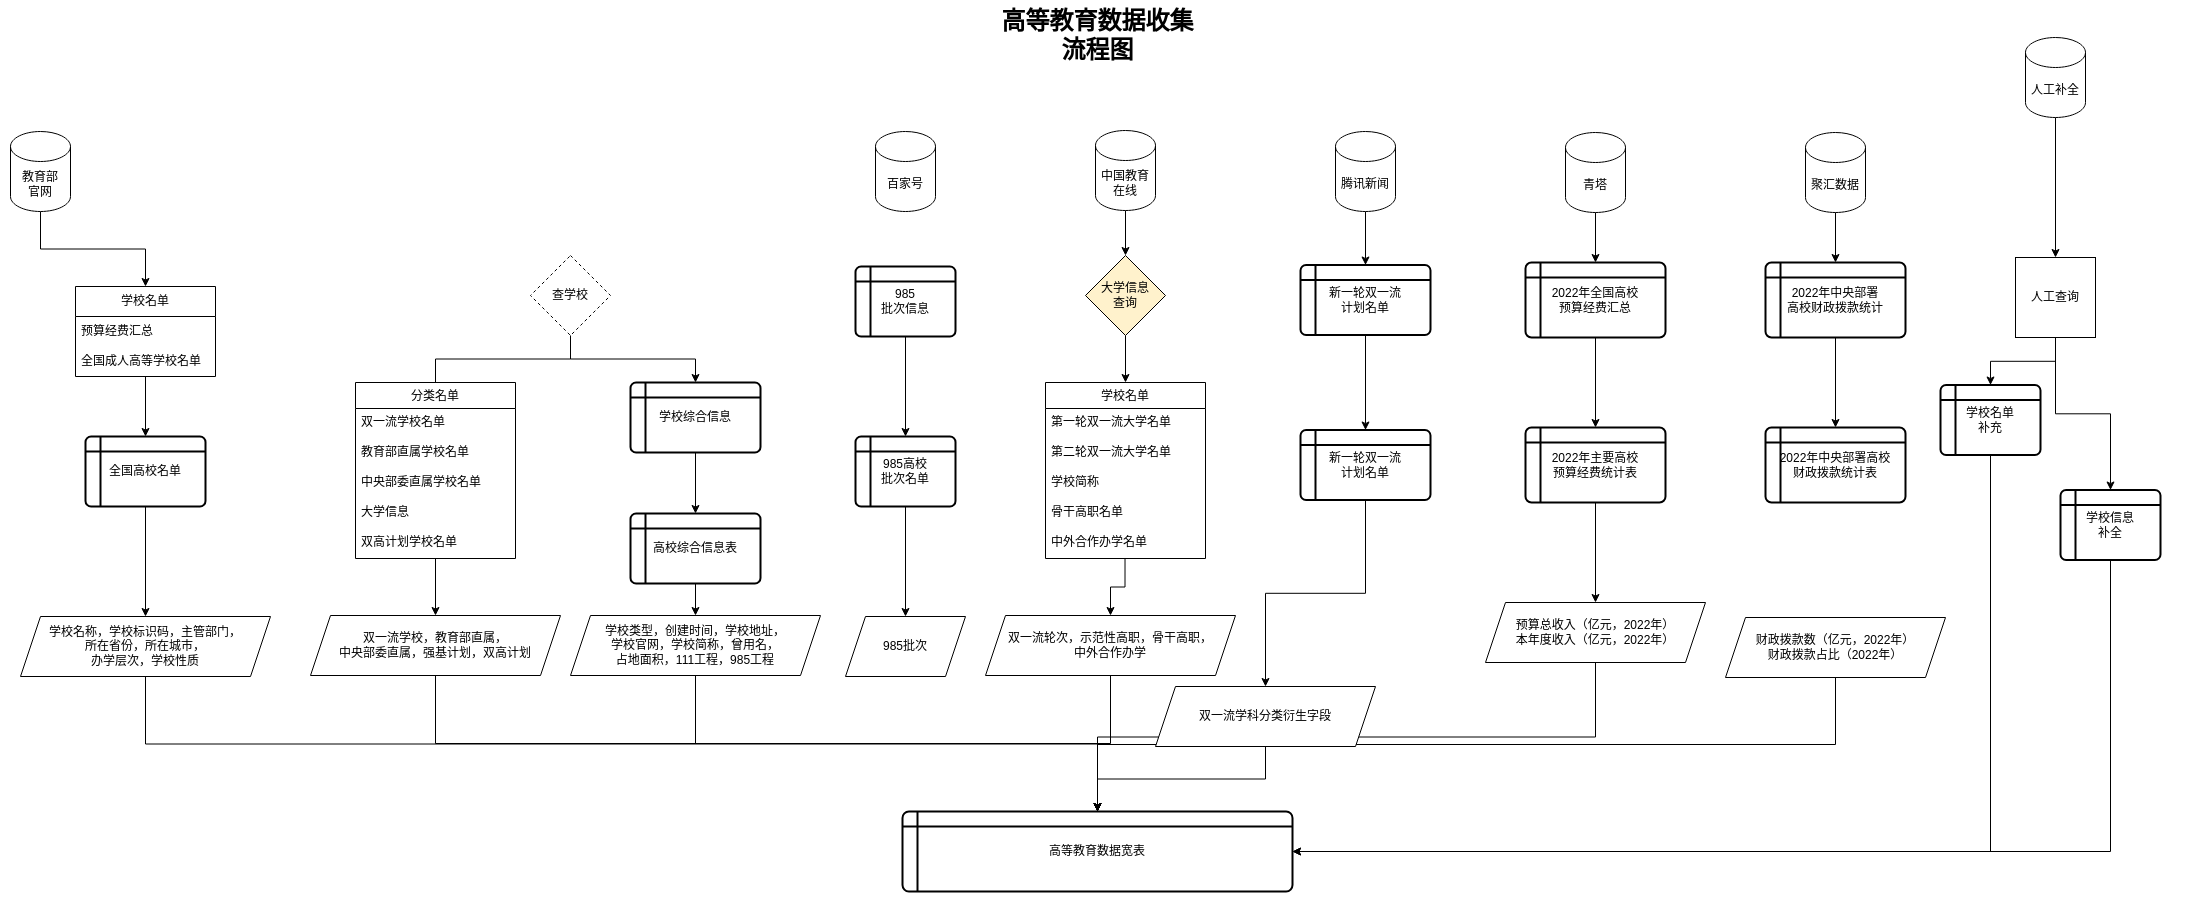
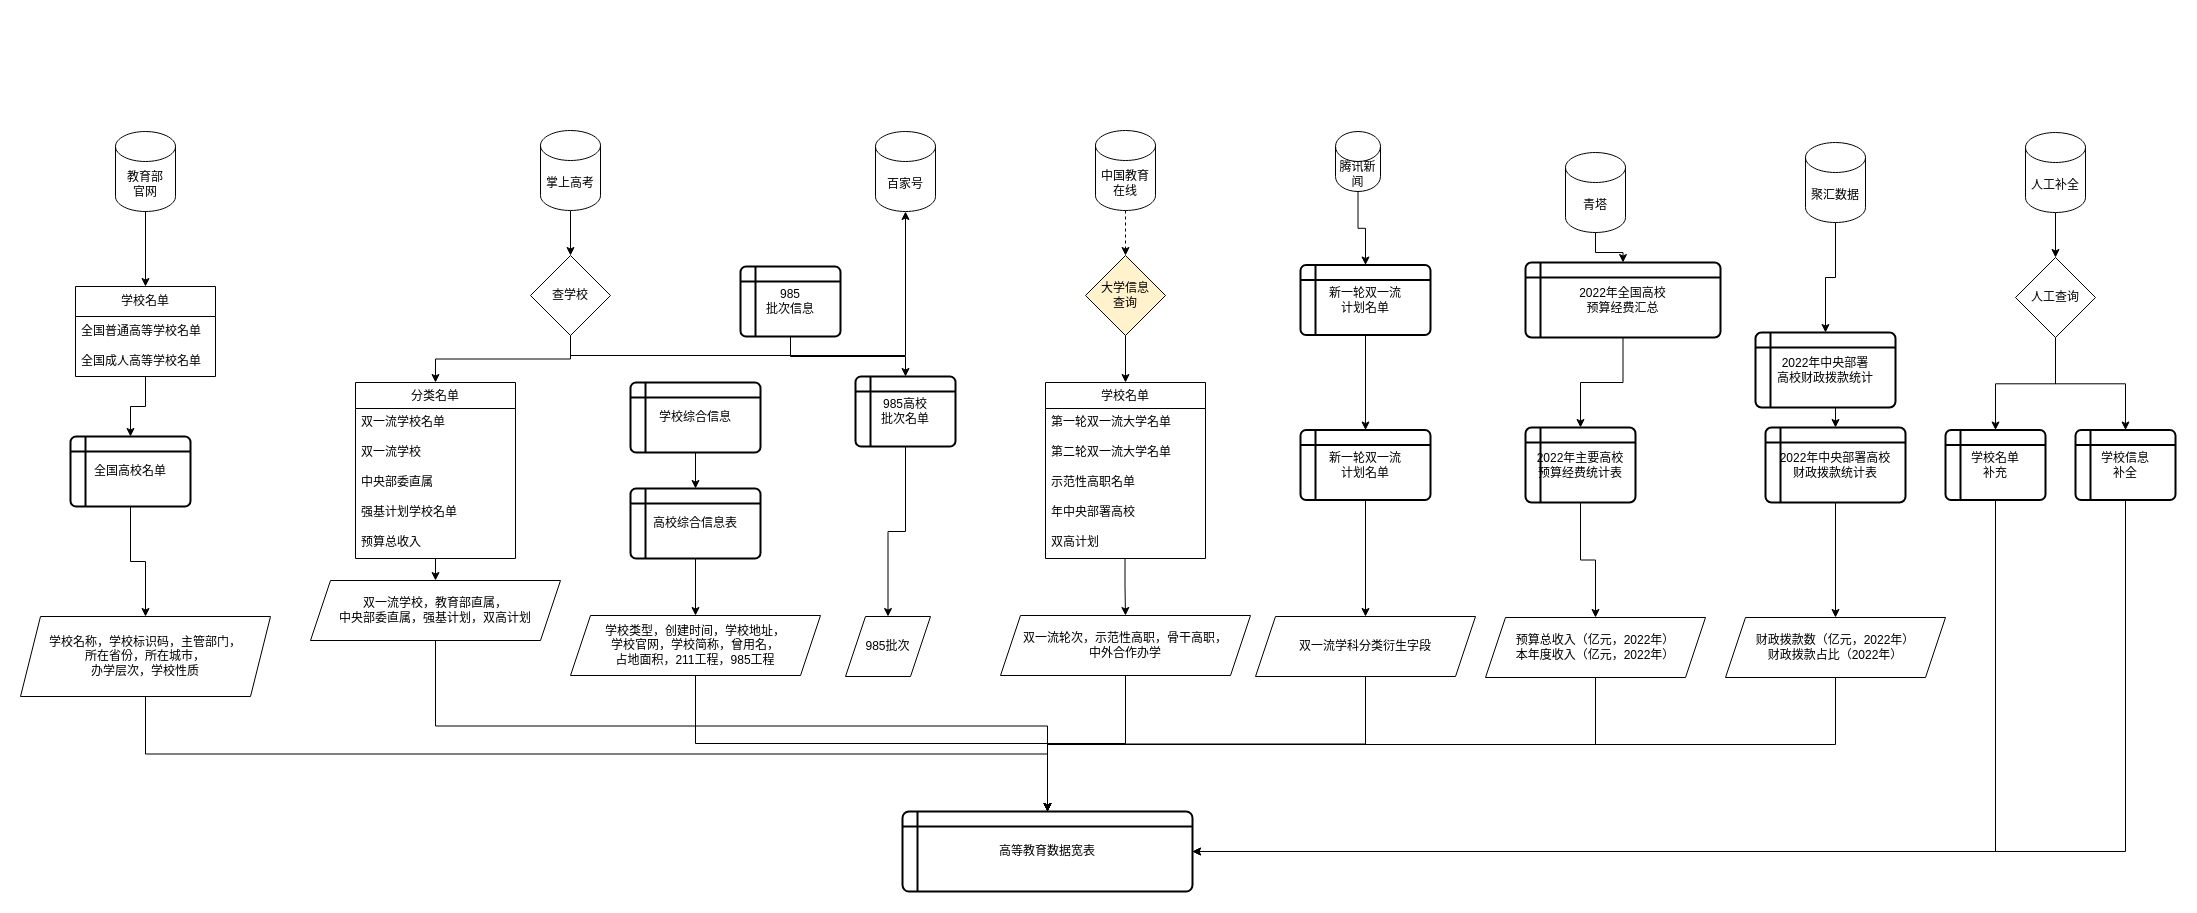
node "高等教育数据收集流程图": removed
node "人工补全": moved (2056, 78) -> (2056, 173)
node "掌上高考": added
node "教育部 官网": moved (41, 172) -> (146, 172)
node "腾讯新闻": size 60x80 -> 45x60
node "青塔": moved (1596, 173) -> (1596, 193)
node "聚汇数据": moved (1836, 173) -> (1836, 183)
edge "掌上高考" -> "查学校": added
edge "中国教育在线" -> "大学信息 查询": style solid -> dashed
node "查学校": style dashed -> solid
node "人工查询": shape rectangle -> diamond
node "2022年全国高校 预算经费汇总": size 140x75 -> 195x75
node "2022年中央部署 高校财政拨款统计": moved (1836, 300) -> (1826, 370)
node "985 批次信息": moved (906, 302) -> (791, 302)
node "预算经费汇总": label "预算经费汇总" -> "全国普通高等学校名单"
edge "查学校" -> "学校综合信息": now "查学校" -> "百家号"
edge "查学校" -- "分类名单": arrowhead none -> classic
node "学校名单 补充": moved (1991, 420) -> (1996, 465)
node "教育部直属学校名单": label "教育部直属学校名单" -> "双一流学校"
node "2022年主要高校 预算经费统计表": size 140x75 -> 110x75
node "全国高校名单": moved (146, 472) -> (131, 472)
node "985高校 批次名单": moved (906, 472) -> (906, 412)
node "中央部委直属学校名单": label "中央部委直属学校名单" -> "中央部委直属"
node "学校简称": label "学校简称" -> "示范性高职名单"
node "大学信息": label "大学信息" -> "强基计划学校名单"
node "骨干高职名单": label "骨干高职名单" -> "年中央部署高校"
node "学校信息 补全": moved (2111, 525) -> (2126, 465)
node "双高计划学校名单": label "双高计划学校名单" -> "预算总收入"
node "中外合作办学名单": label "中外合作办学名单" -> "双高计划"
node "高校综合信息表": moved (696, 549) -> (696, 524)
edge "2022年中央部署高校 财政拨款统计表" -> "财政拨款数（亿元，2022年） 财政拨款占比（2022年）": added
node "预算总收入（亿元，2022年） 本年度收入（亿元，2022年）": moved (1596, 633) -> (1596, 648)
node "双一流学校，教育部直属， 中央部委直属，强基计划，双高计划": moved (436, 646) -> (436, 611)
node "学校类型，创建时间，学校地址， 学校官网，学校简称，曾用名， 占地面积，111工程，985工程": label "学校类型，创建时间，学校地址， 学校官网，学校简称，曾用名， 占地面积，111工程，985工程" -> "学校类型，创建时间，学校地址， 学校官网，学校简称，曾用名， 占地面积，211工程，985工程"
node "双一流轮次，示范性高职，骨干高职， 中外合作办学": moved (1111, 646) -> (1126, 646)
node "学校名称，学校标识码，主管部门， 所在省份，所在城市， 办学层次，学校性质": size 250x60 -> 250x80
node "985批次": size 120x60 -> 85x60
node "双一流学科分类衍生字段": moved (1266, 717) -> (1366, 647)
node "高等教育数据宽表": size 390x80 -> 290x80
